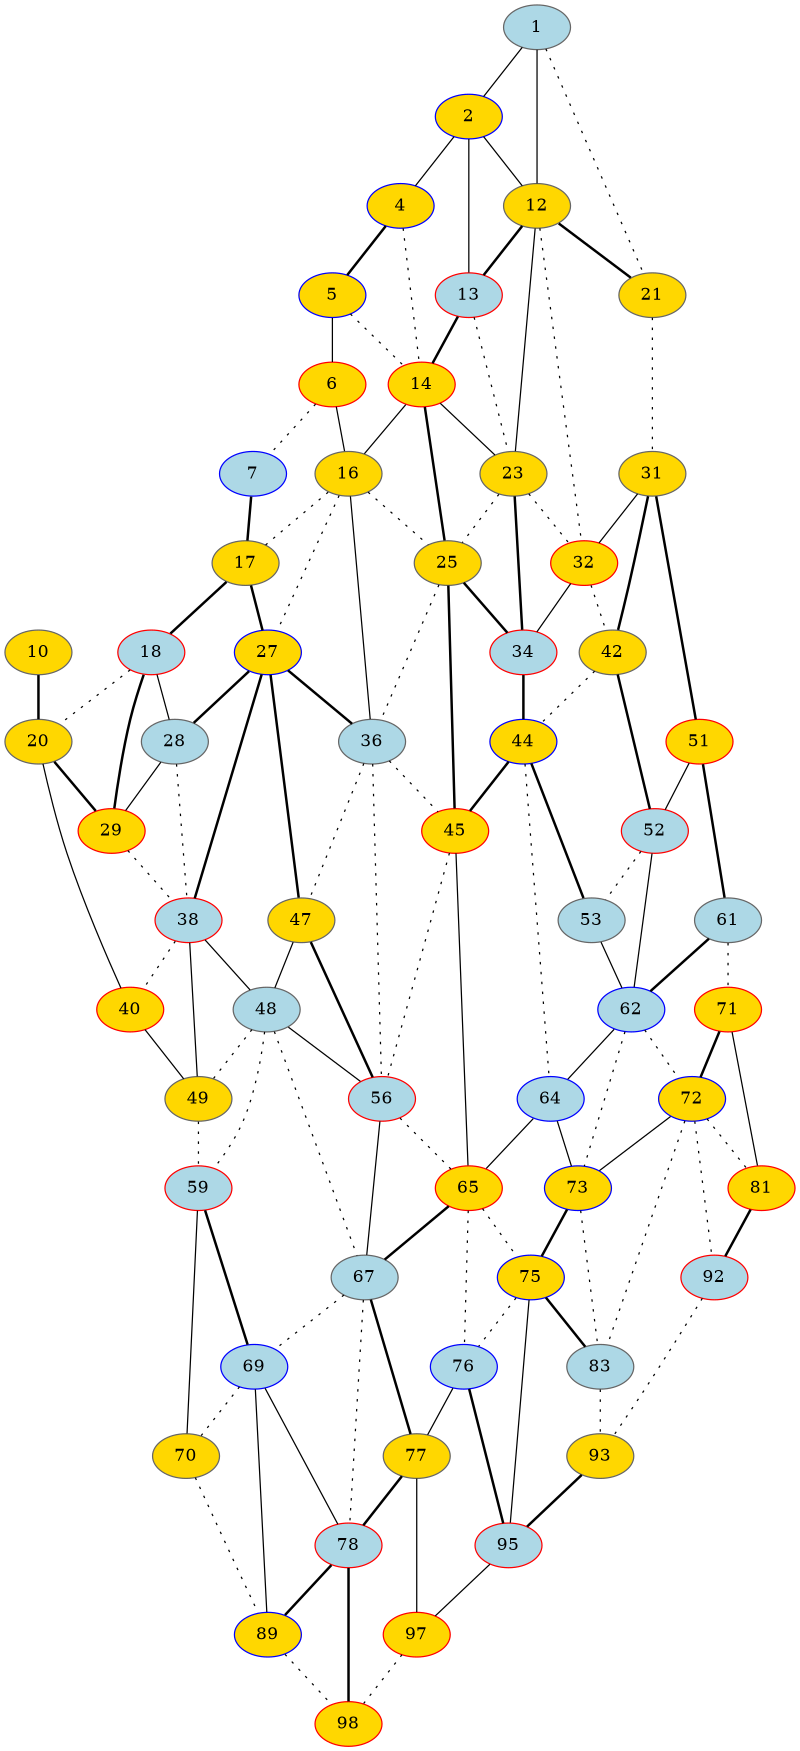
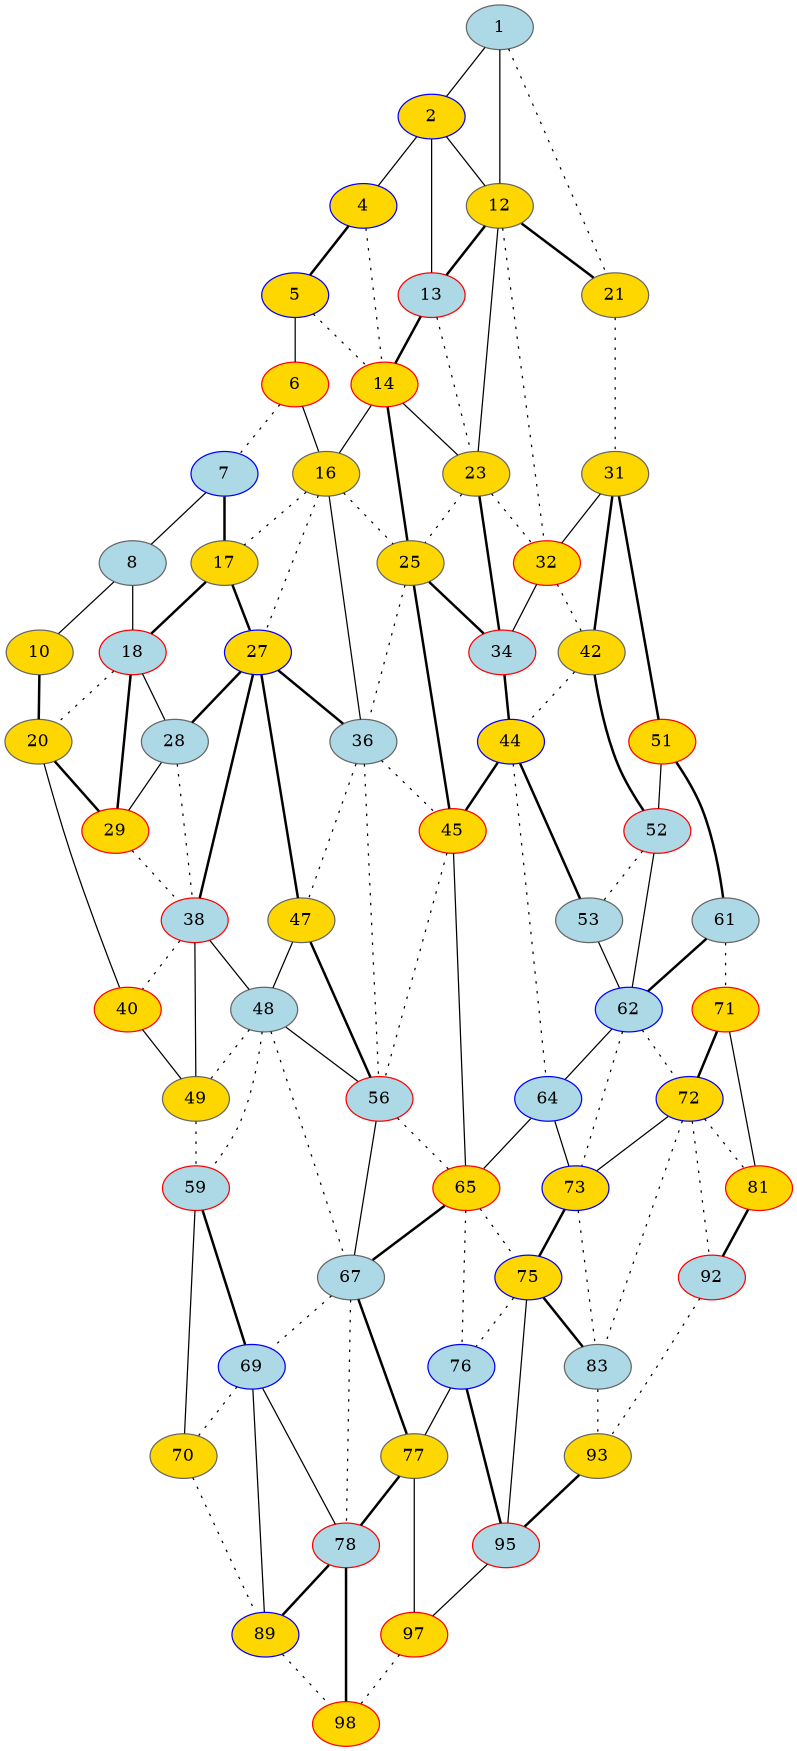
node "8": added
